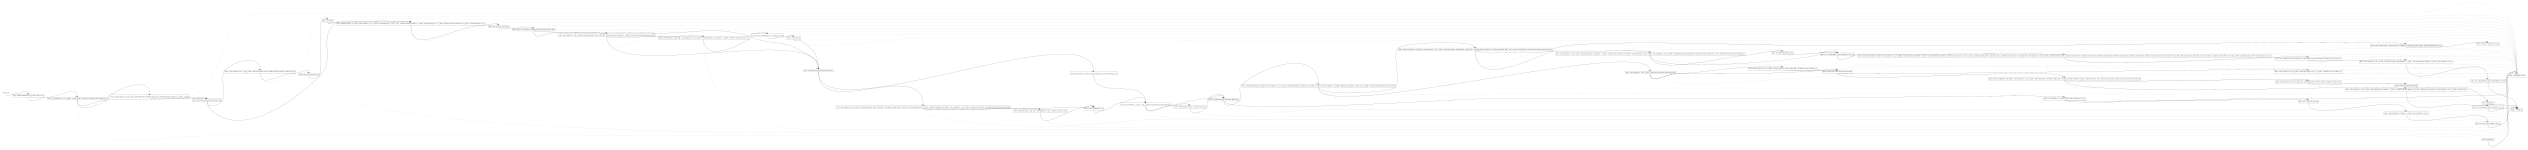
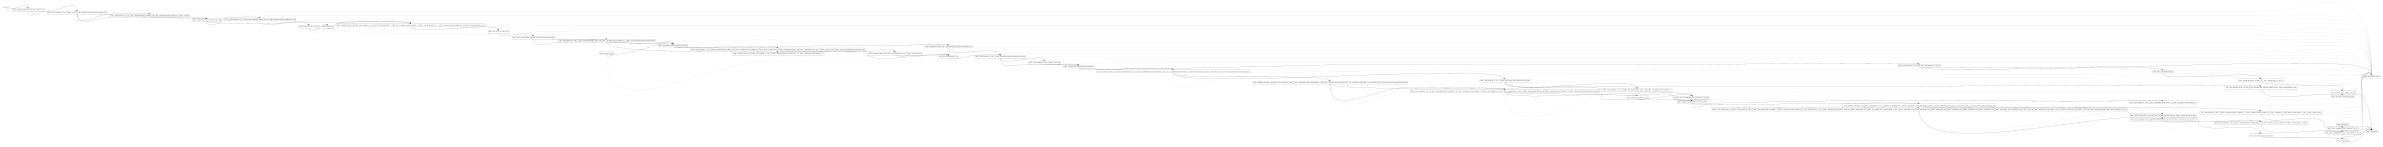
node "1509: call-c.toLowerCase [v14,'toLowerCase',v12]": removed
